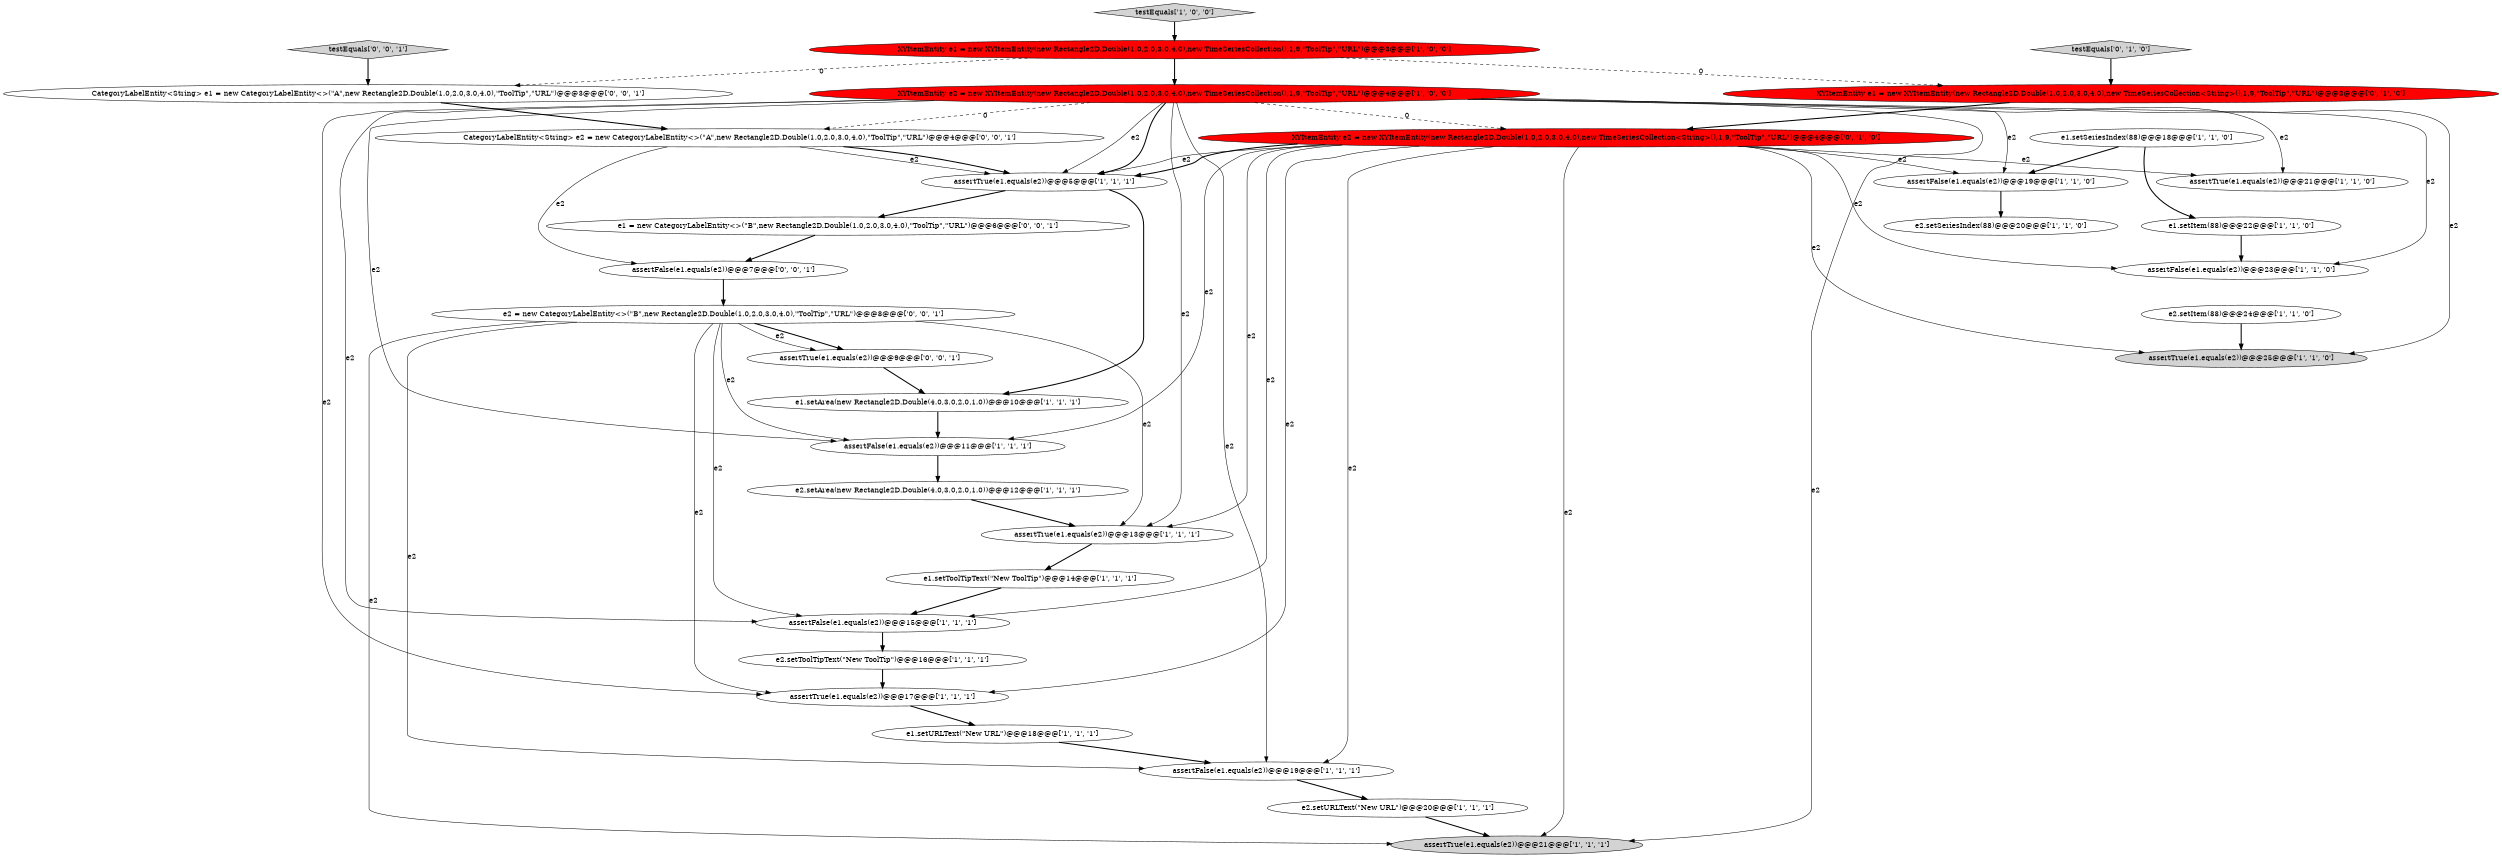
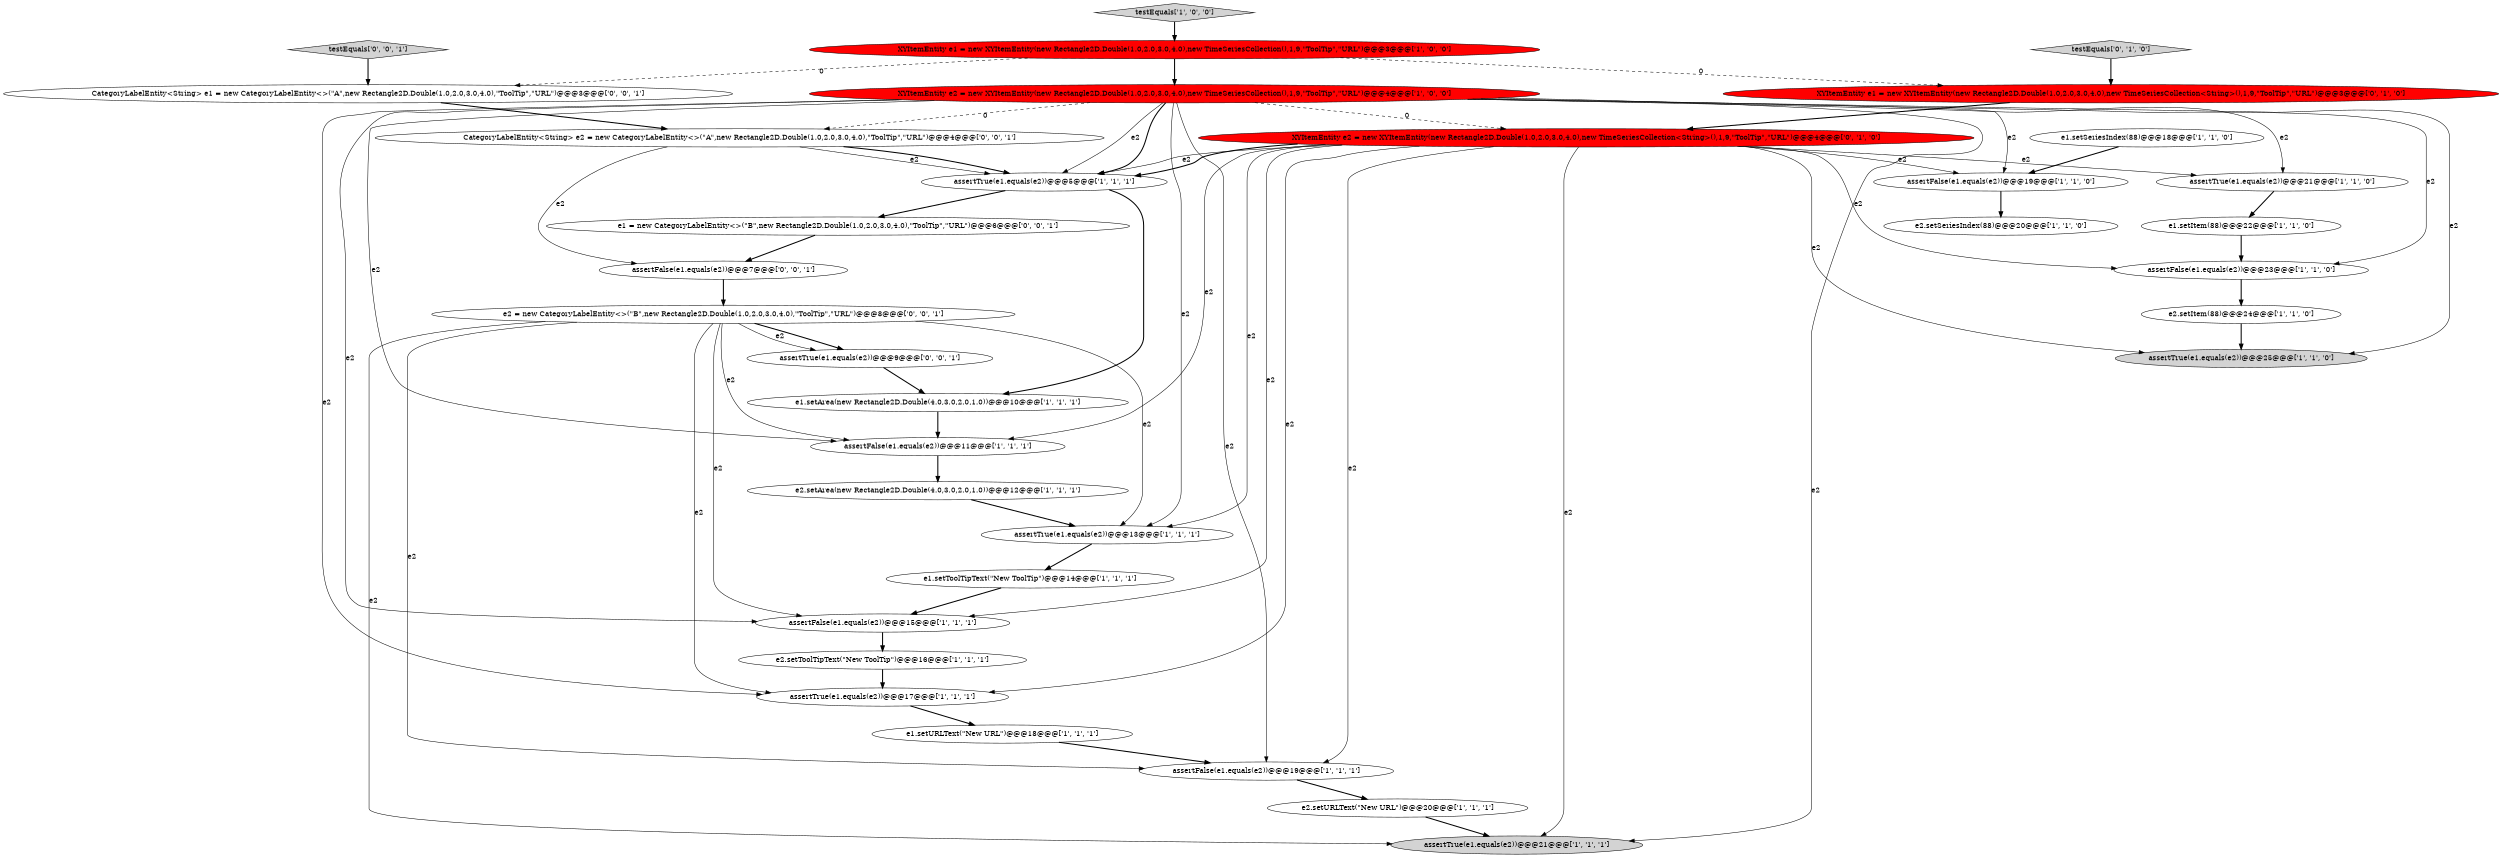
edge "e1.setSeriesIndex(88)@@@18@@@['1', '1', '0']" -> "e1.setItem(88)@@@22@@@['1', '1', '0']": now "assertTrue(e1.equals(e2))@@@21@@@['1', '1', '0']" -> "e1.setItem(88)@@@22@@@['1', '1', '0']"
edge "assertFalse(e1.equals(e2))@@@23@@@['1', '1', '0']" -> "e2.setItem(88)@@@24@@@['1', '1', '0']": added
